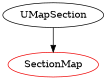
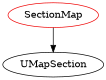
edge "UMapSection" -> "SectionMap": reversed
